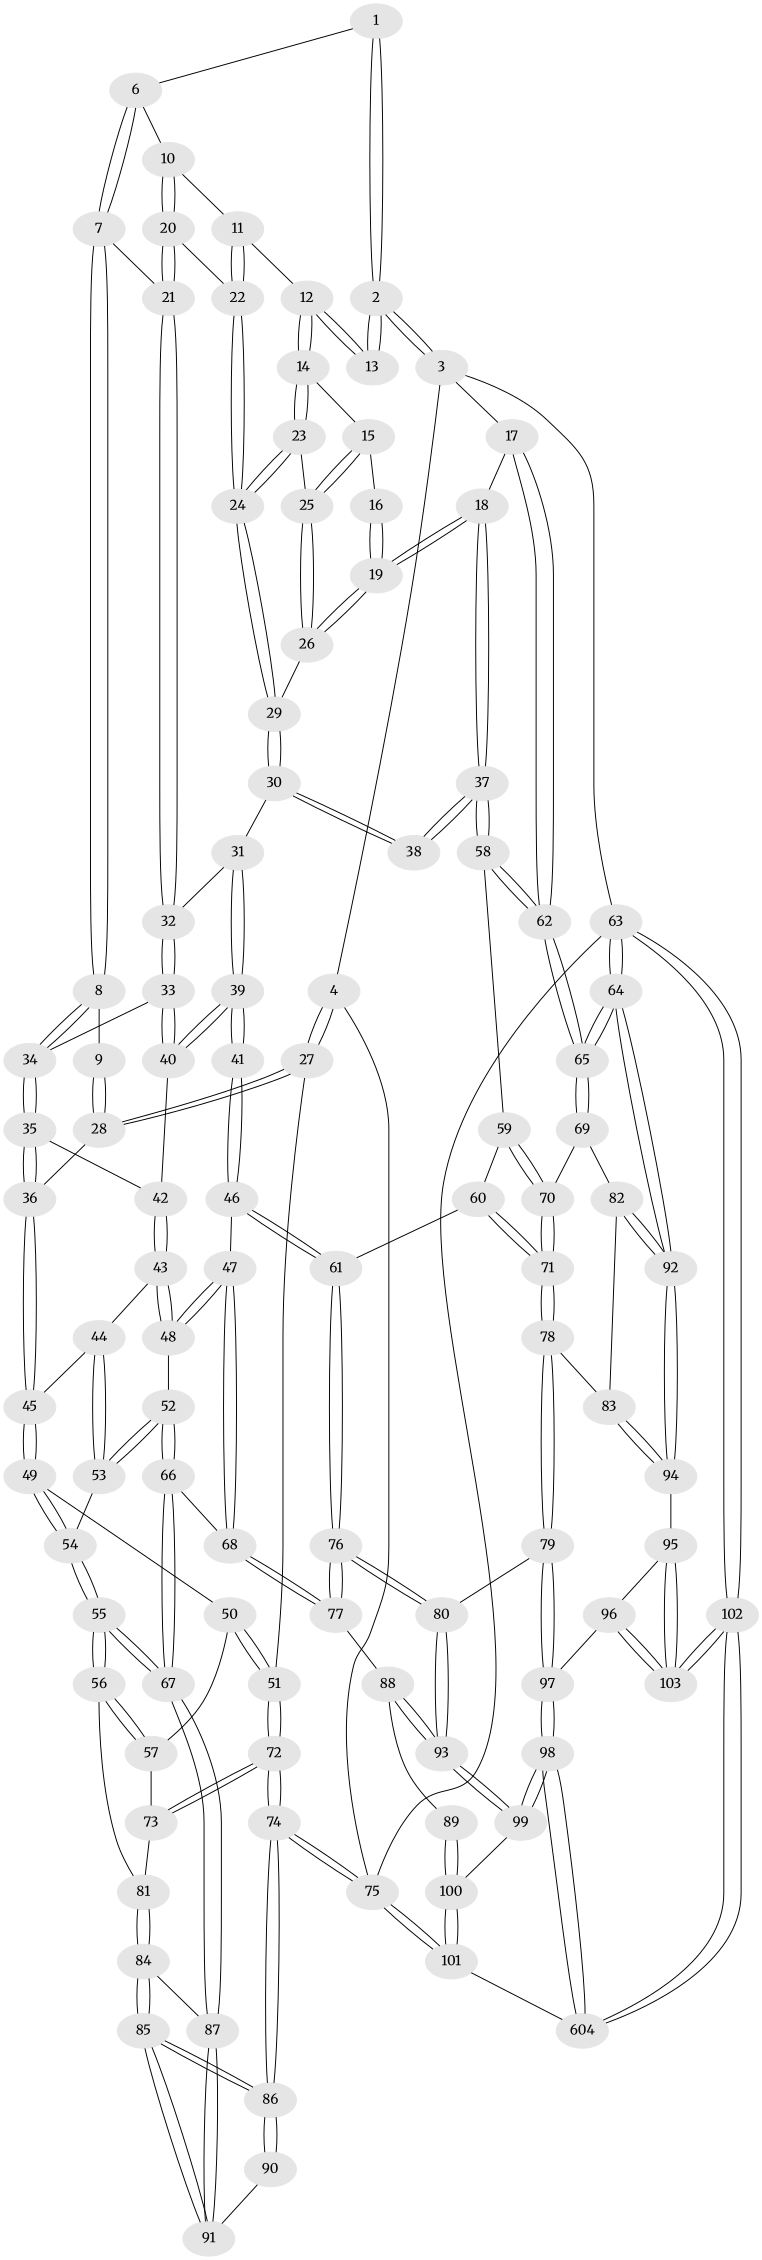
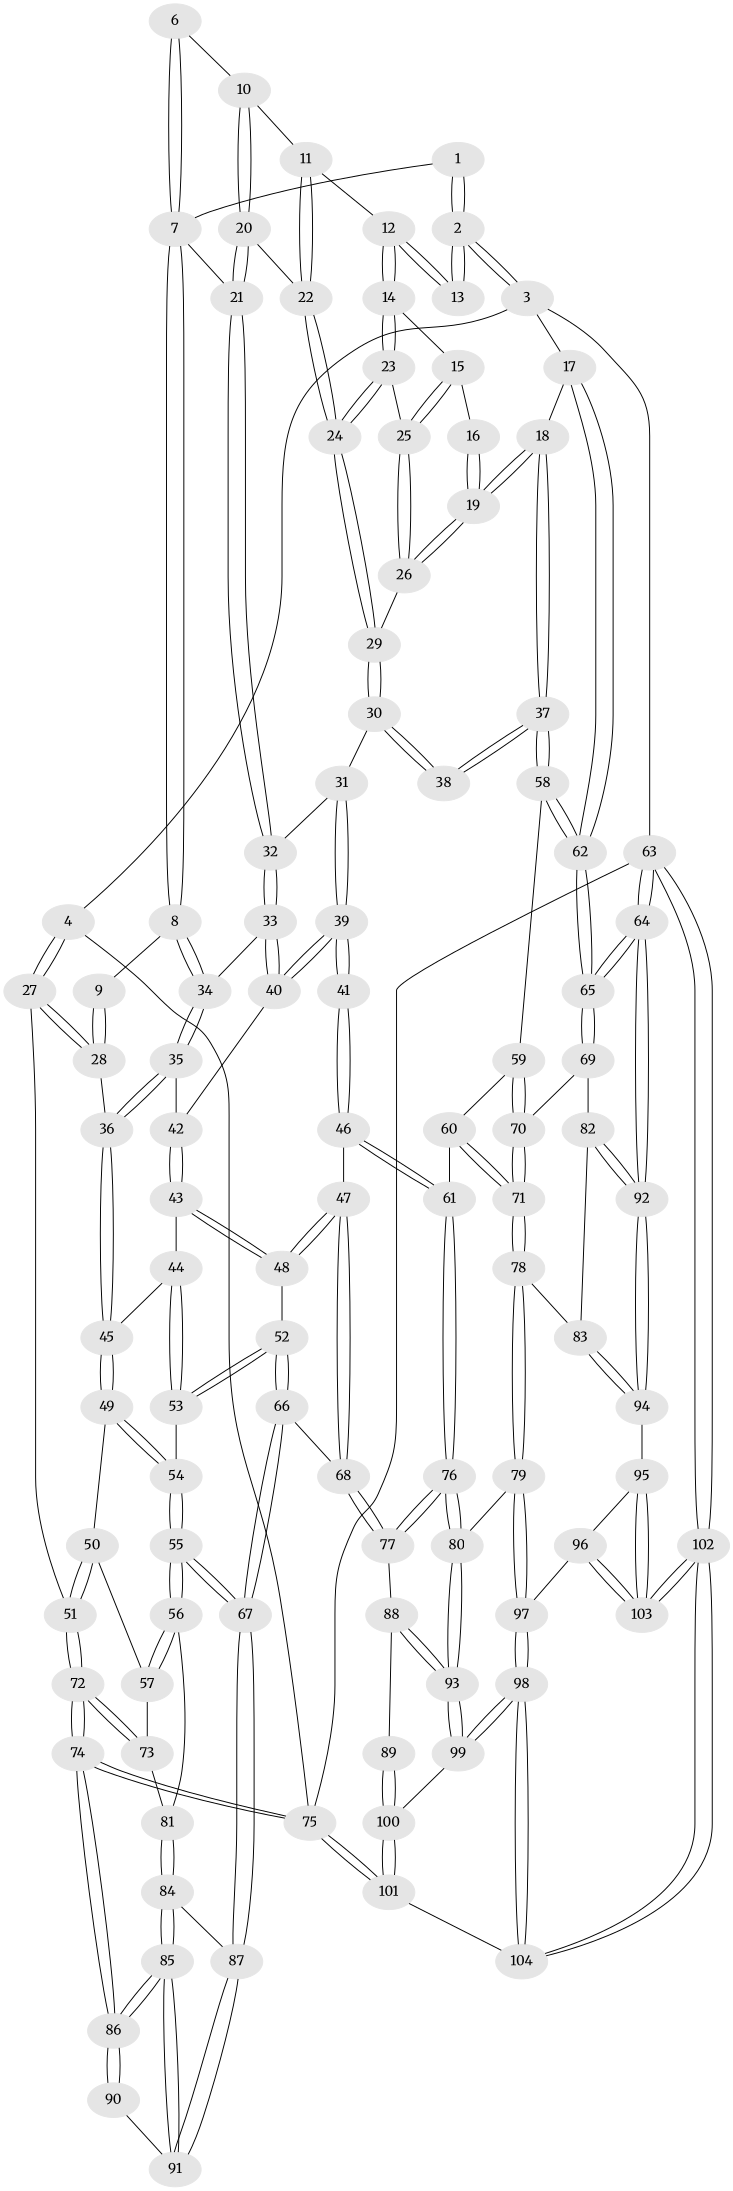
edge "1" -- "6": now "1" -- "7"
node "604": label "604" -> "104"
